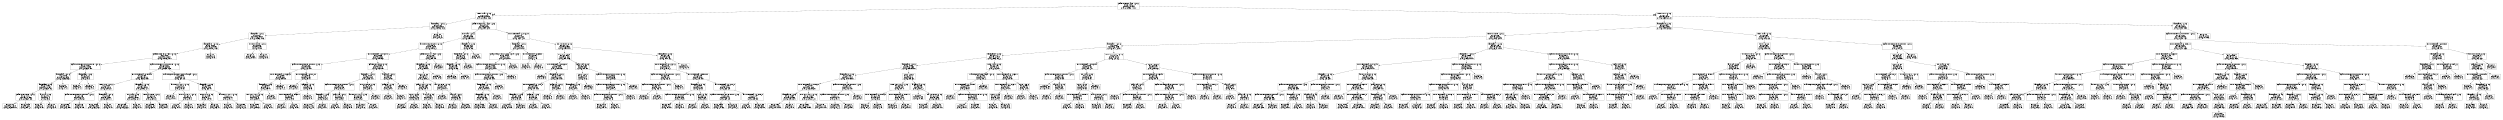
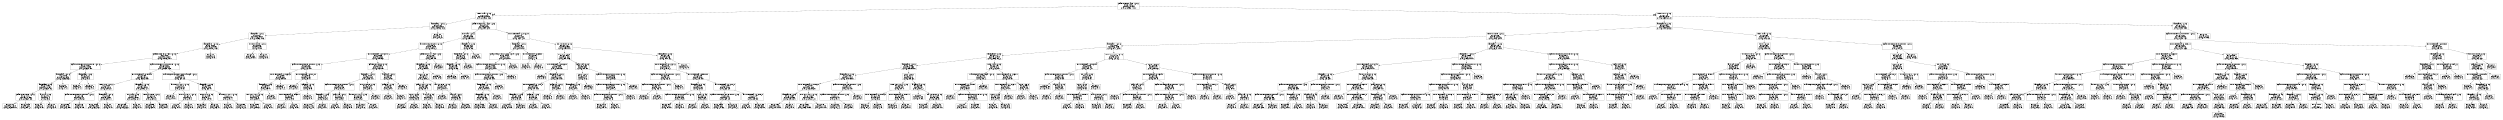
node "gini = 0.201 samples = 44 value = [39, 5]": label "gini = 0.201 samples = 44 value = [39, 5]" -> "gini = 0.201 hosp = 44 value = [39, 5]"
